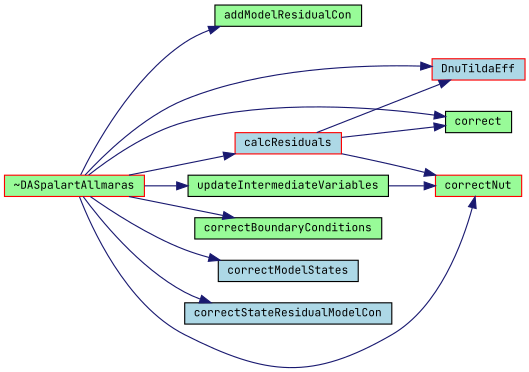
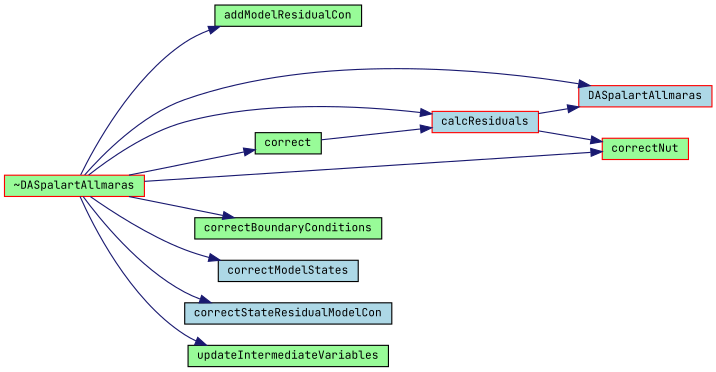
node "DnuTildaEff": label "DnuTildaEff" -> "DASpalartAllmaras"
edge "calcResiduals" -> "correct": reversed
edge "updateIntermediateVariables" -> "correctNut": removed
